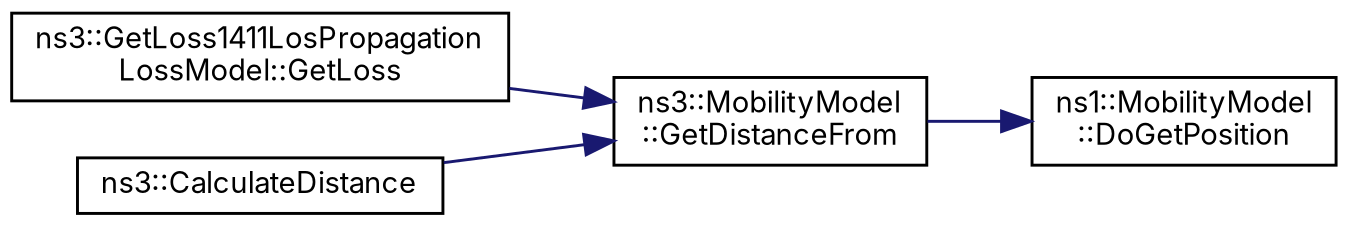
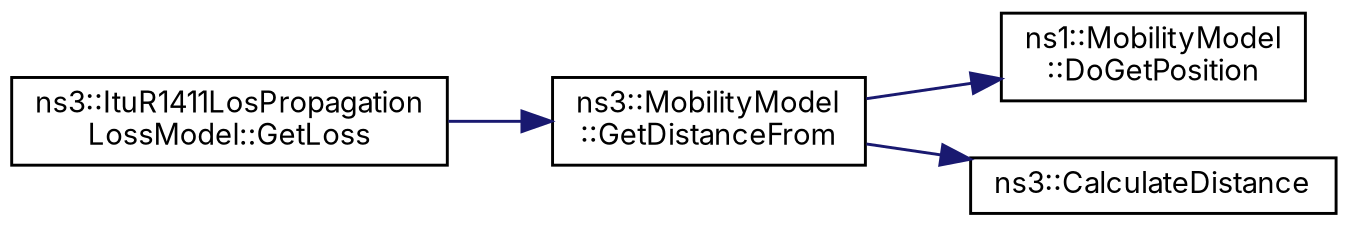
node "ns3::GetLoss1411LosPropagation LossModel::GetLoss": label "ns3::GetLoss1411LosPropagation LossModel::GetLoss" -> "ns3::ItuR1411LosPropagation LossModel::GetLoss"
edge "ns3::CalculateDistance" -> "ns3::MobilityModel ::GetDistanceFrom": reversed
